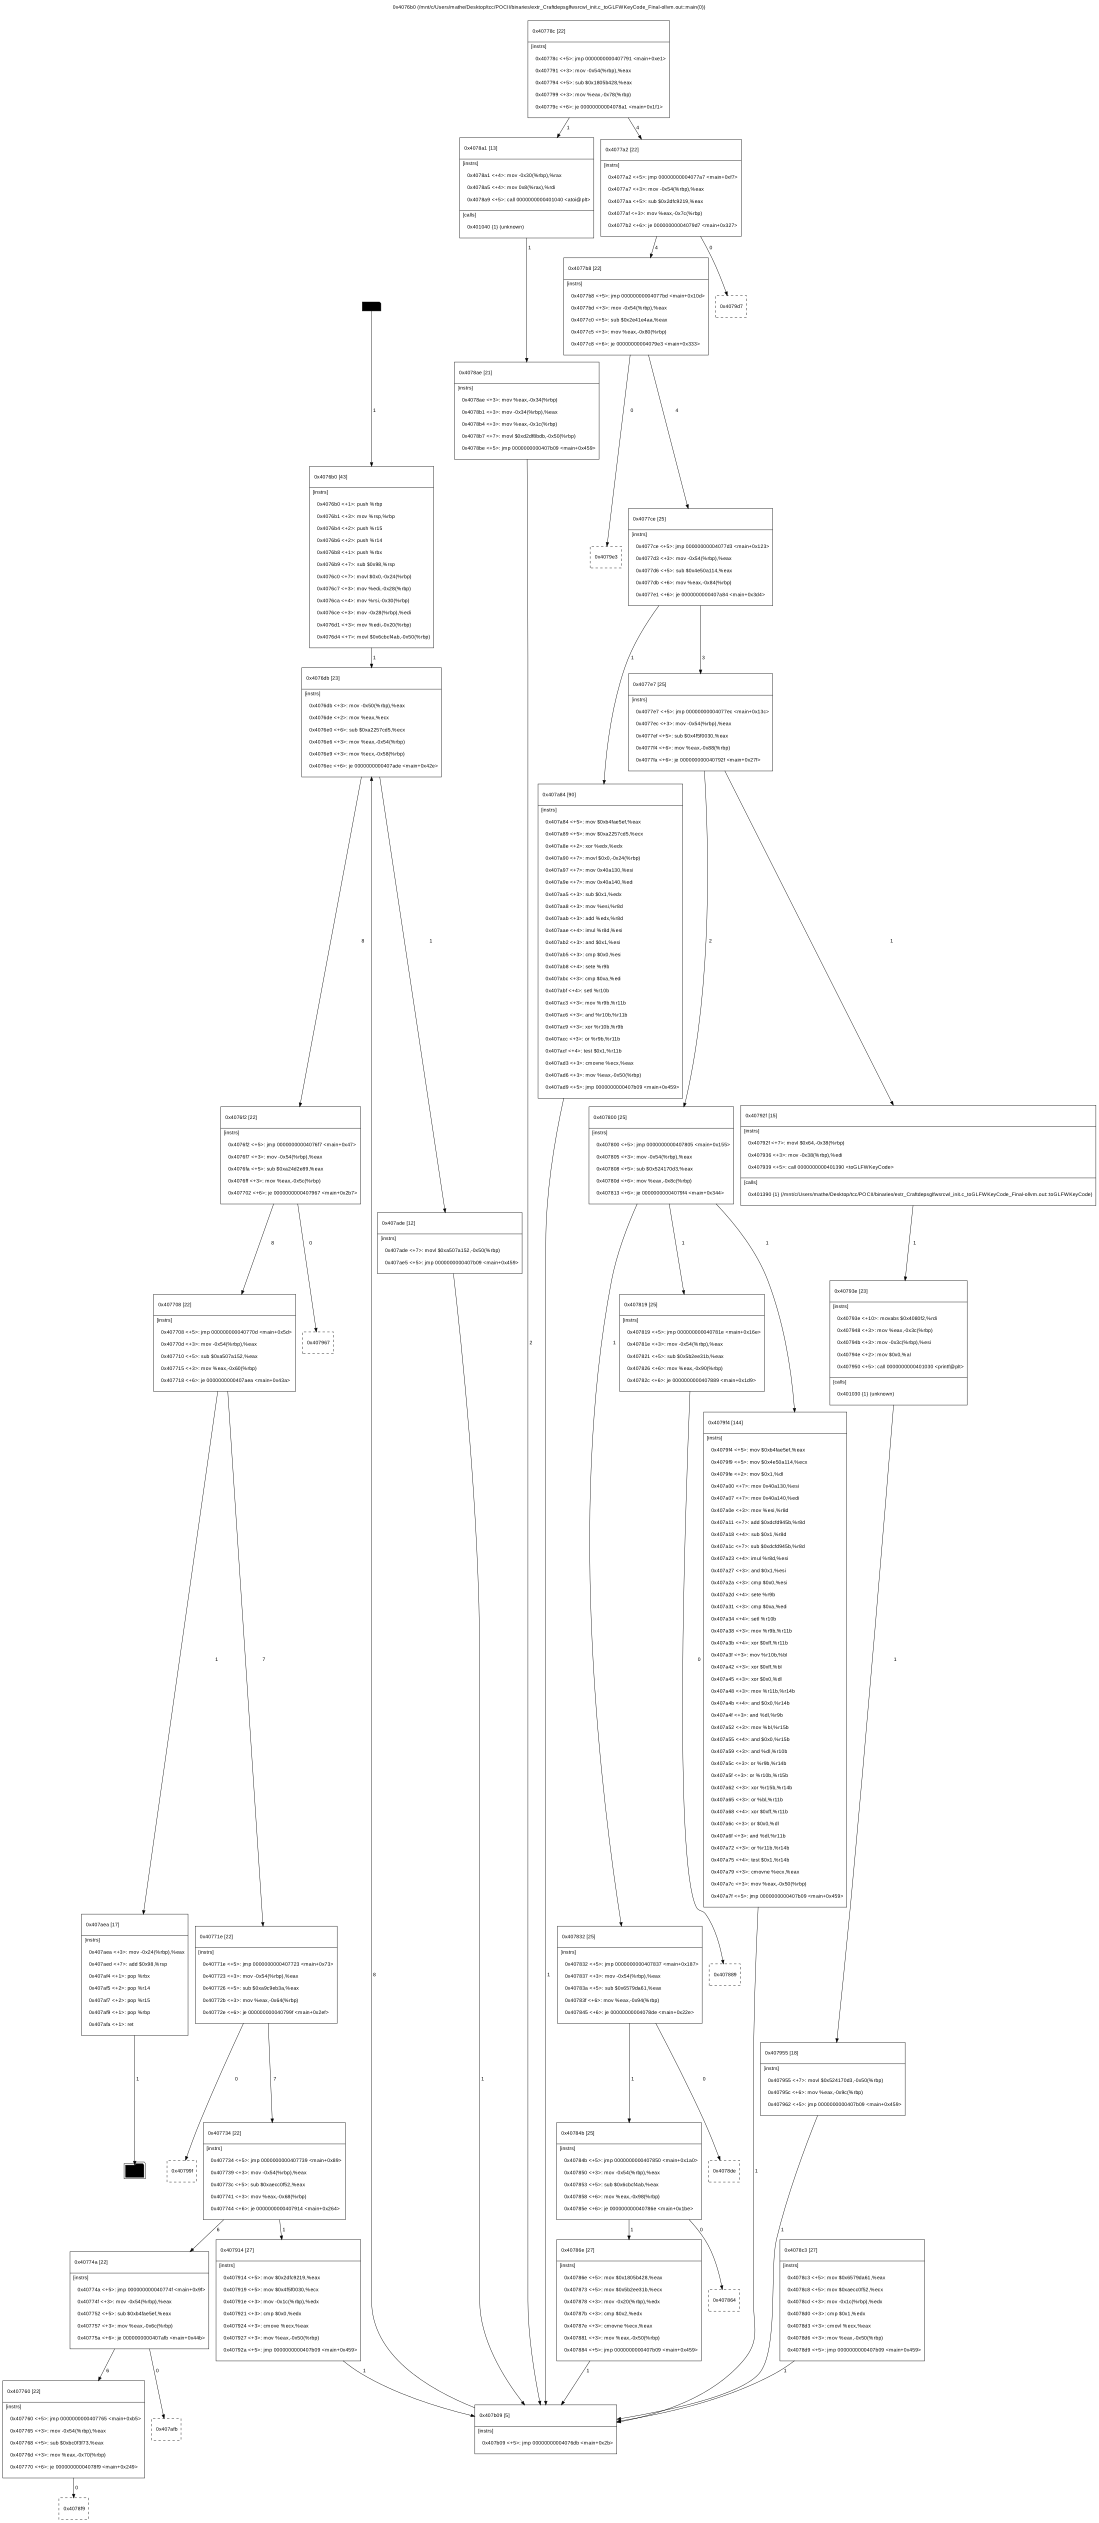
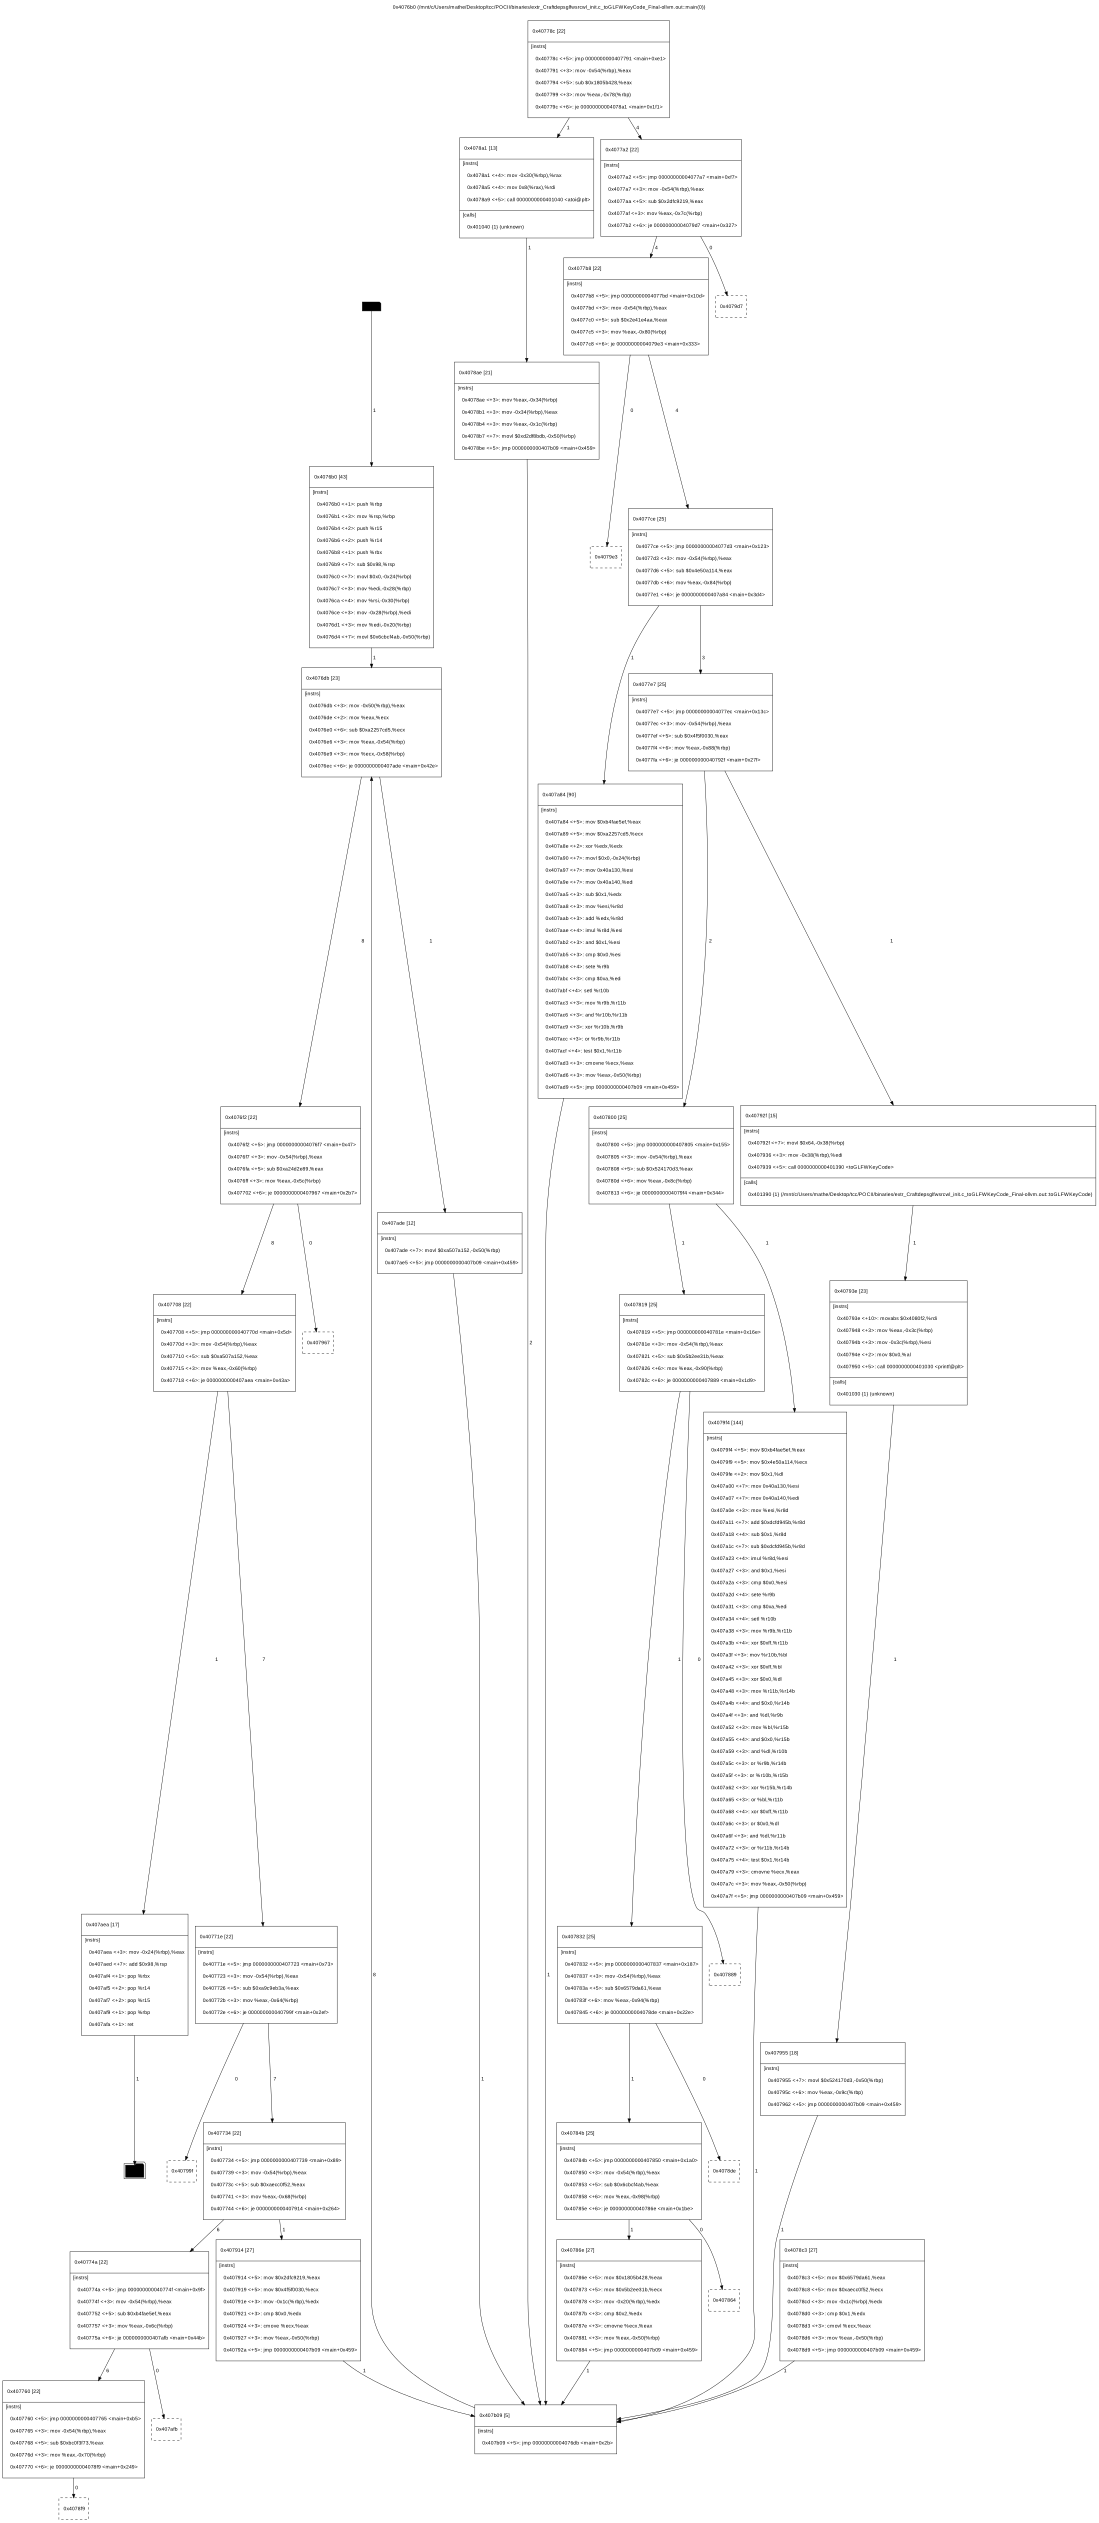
edge "0x407800 [25]" -> "0x407832 [25]": now "0x407819 [25]" -> "0x407832 [25]"
